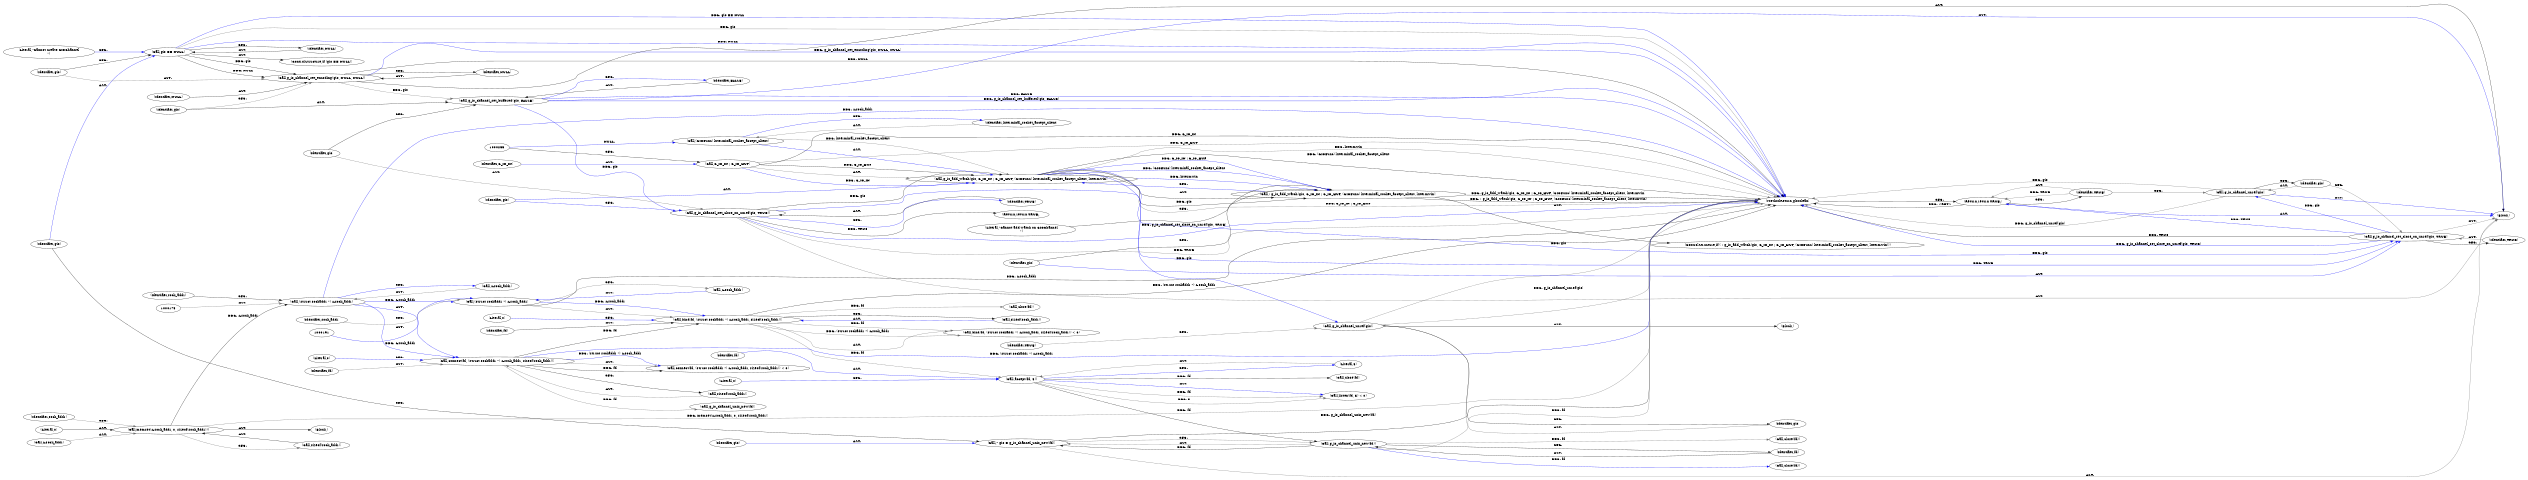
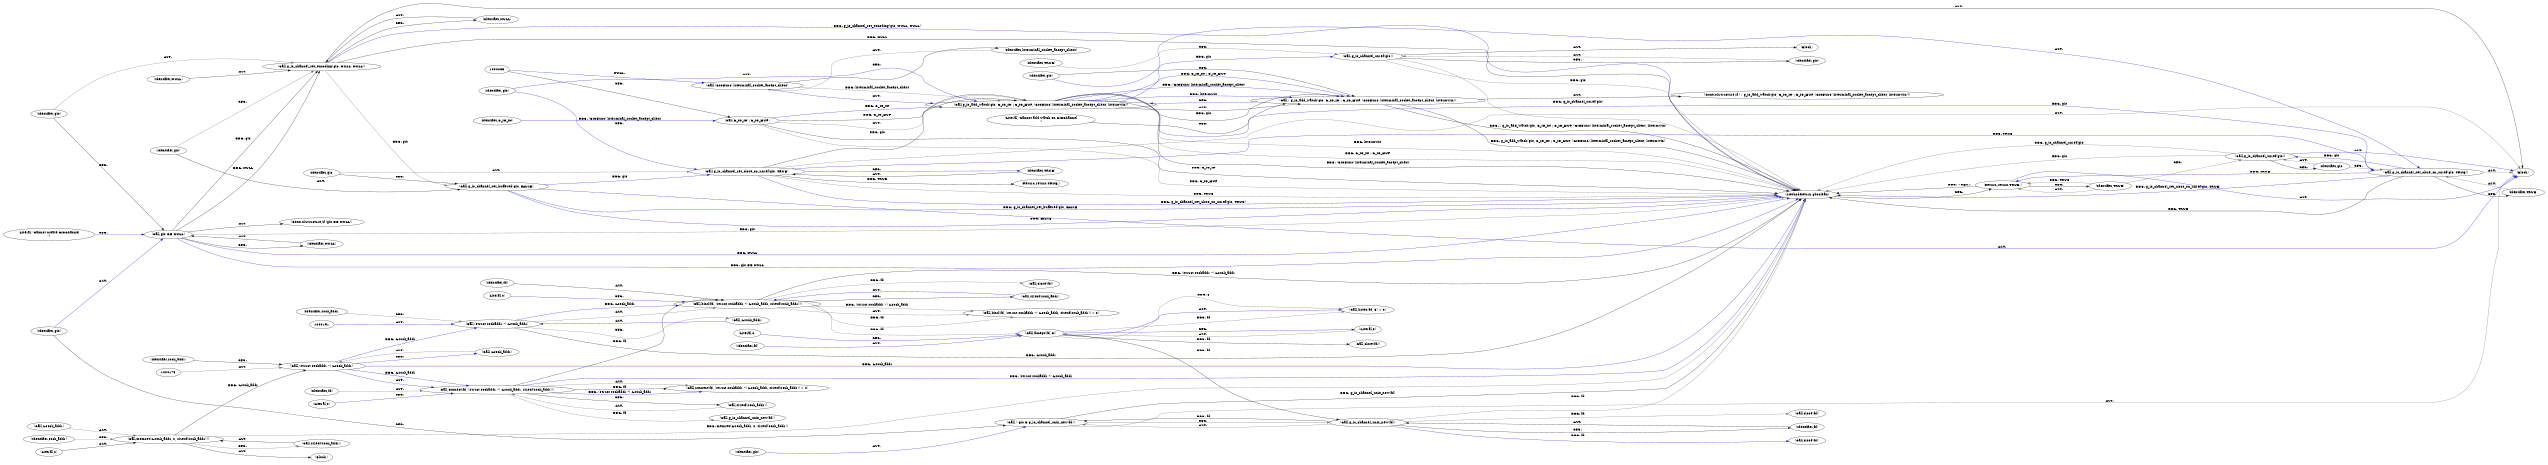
node "(Identifier,FALSE)": removed
edge "(Call,(GIOFunc) lxterminal_socket_accept_client)" -> "(Identifier,lxterminal_socket_accept_client)": color blue -> black
edge "(Identifier,G_IO_IN)" -> "(Call,G_IO_IN | G_IO_HUP)": label "AST: " -> "DDG: (GIOFunc) lxterminal_socket_accept_client"
